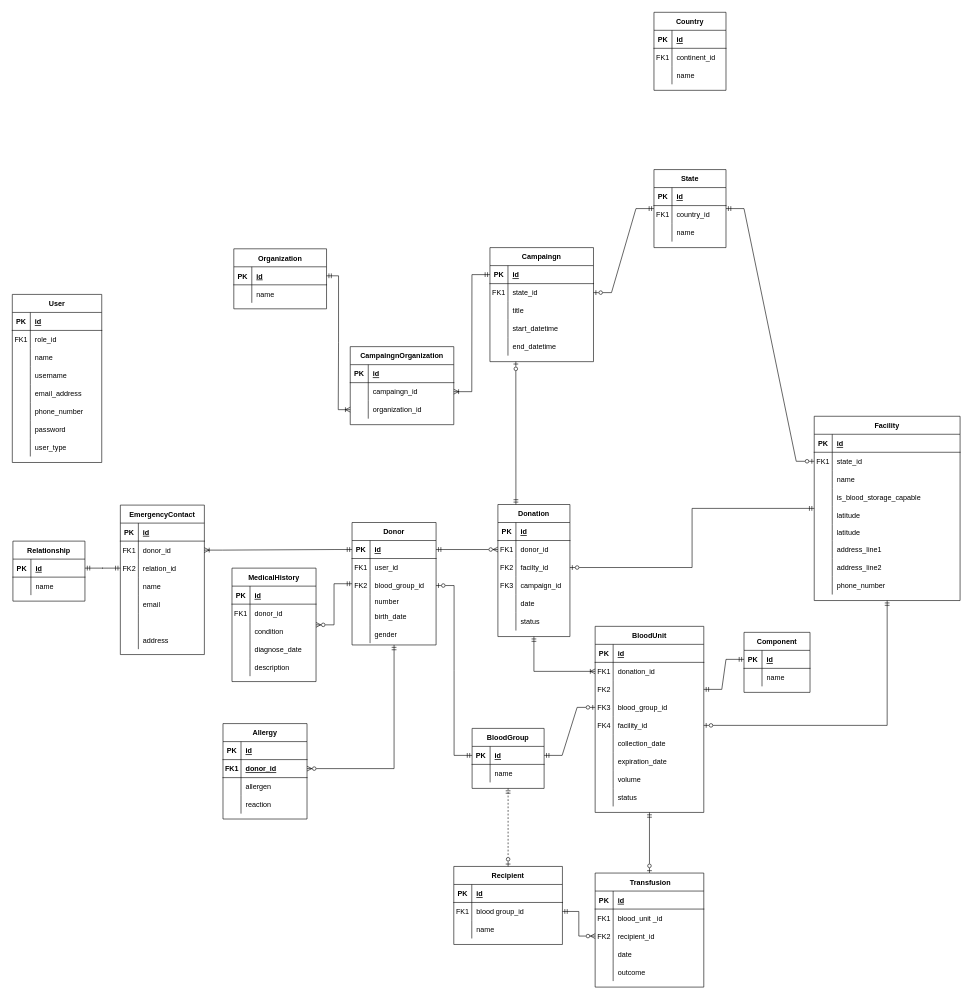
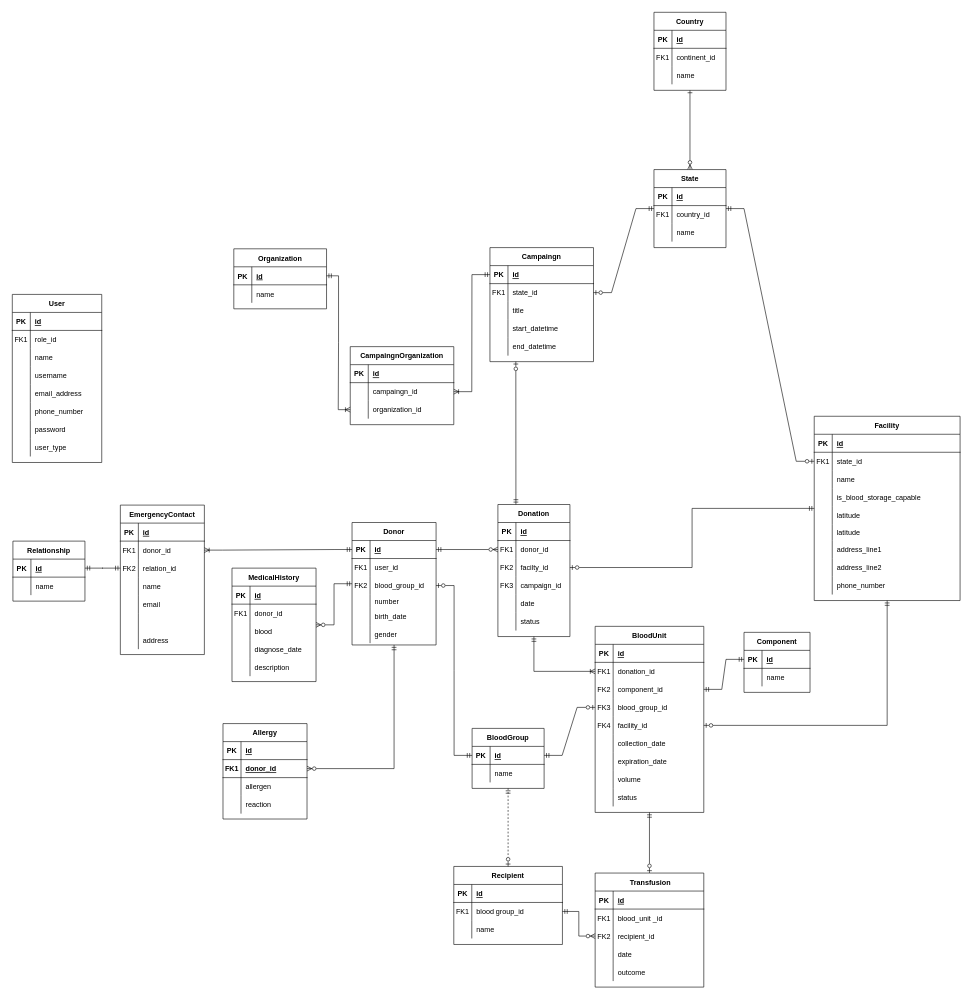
edge "Country" -- "State": added
node "condition": label "condition" -> "blood"
node "component_id": added
